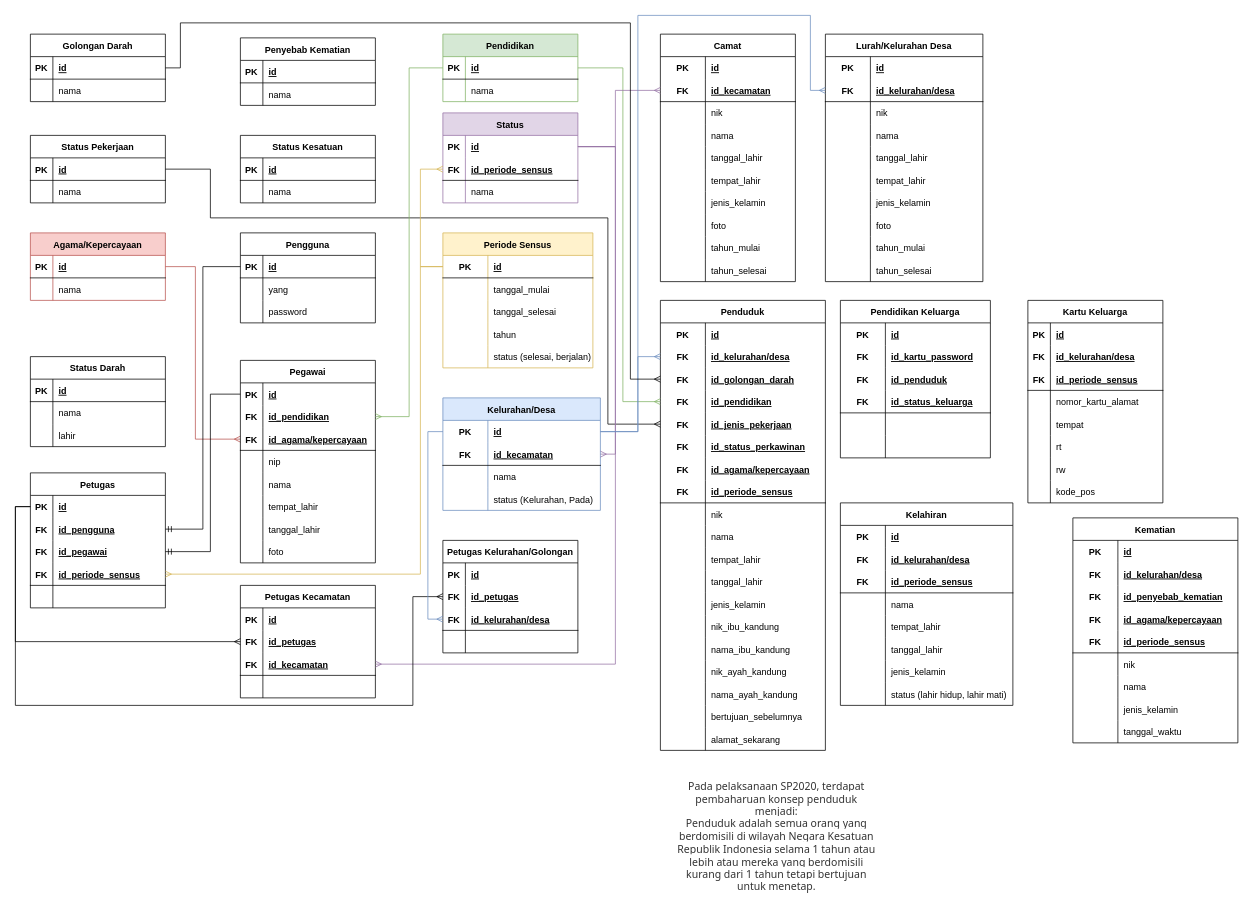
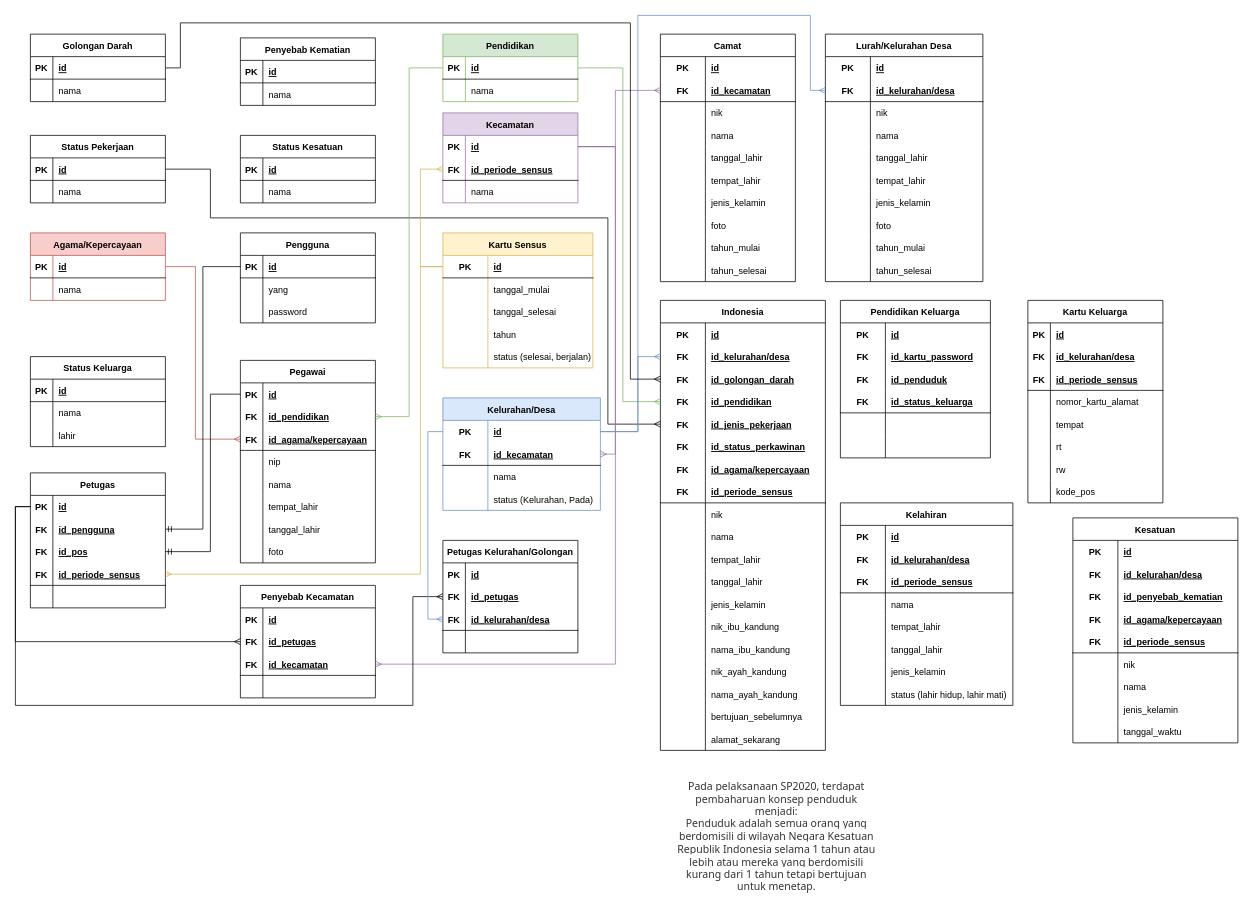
node "Status": label "Status" -> "Kecamatan"
node "Periode Sensus": label "Periode Sensus" -> "Kartu Sensus"
node "Penduduk": label "Penduduk" -> "Indonesia"
node "Status Darah": label "Status Darah" -> "Status Keluarga"
node "Kematian": label "Kematian" -> "Kesatuan"
node "id_pegawai": label "id_pegawai" -> "id_pos"
node "Petugas Kecamatan": label "Petugas Kecamatan" -> "Penyebab Kecamatan"
